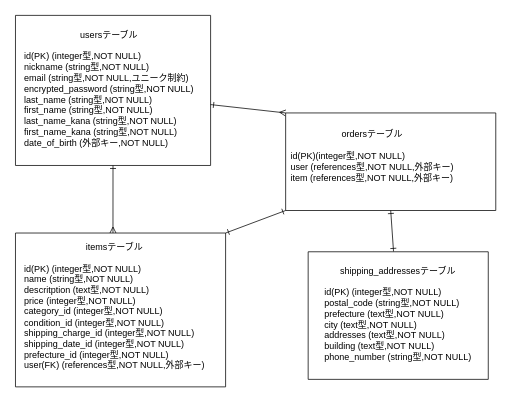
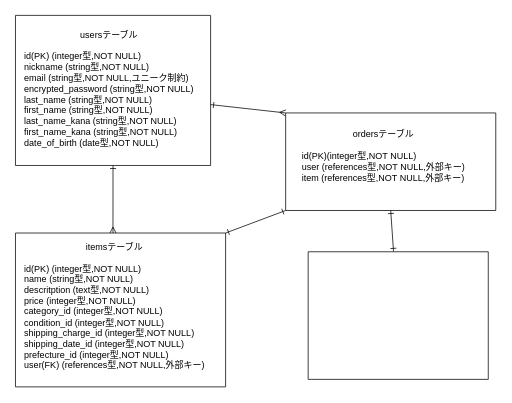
node "usersテーブル id(PK) (integer型,NOT NULL) nickname (string型,NOT NULL) email (string型,NOT NULL,ユニーク制約) encrypted_password (string型,NOT NULL) last_name (string型,NOT NULL) first_name (string型,NOT NULL) last_name_kana (string型,NOT NULL) first_name_kana (string型,NOT NULL) date_of_birth (外部キー,NOT NULL)": label "usersテーブル id(PK) (integer型,NOT NULL) nickname (string型,NOT NULL) email (string型,NOT NULL,ユニーク制約) encrypted_password (string型,NOT NULL) last_name (string型,NOT NULL) first_name (string型,NOT NULL) last_name_kana (string型,NOT NULL) first_name_kana (string型,NOT NULL) date_of_birth (外部キー,NOT NULL)" -> "usersテーブル id(PK) (integer型,NOT NULL) nickname (string型,NOT NULL) email (string型,NOT NULL,ユニーク制約) encrypted_password (string型,NOT NULL) last_name (string型,NOT NULL) first_name (string型,NOT NULL) last_name_kana (string型,NOT NULL) first_name_kana (string型,NOT NULL) date_of_birth (date型,NOT NULL)"
node "ordersテーブル id(PK)(integer型,NOT NULL) user (references型,NOT NULL,外部キー) item (references型,NOT NULL,外部キー)": moved (379, 162) -> (390, 162)
node "shipping_addressesテーブル id(PK) (integer型,NOT NULL) postal_code (string型,NOT NULL) prefecture (text型,NOT NULL) city (text型,NOT NULL) addresses (text型,NOT NULL) building (text型,NOT NULL) phone_number (string型,NOT NULL)": removed
